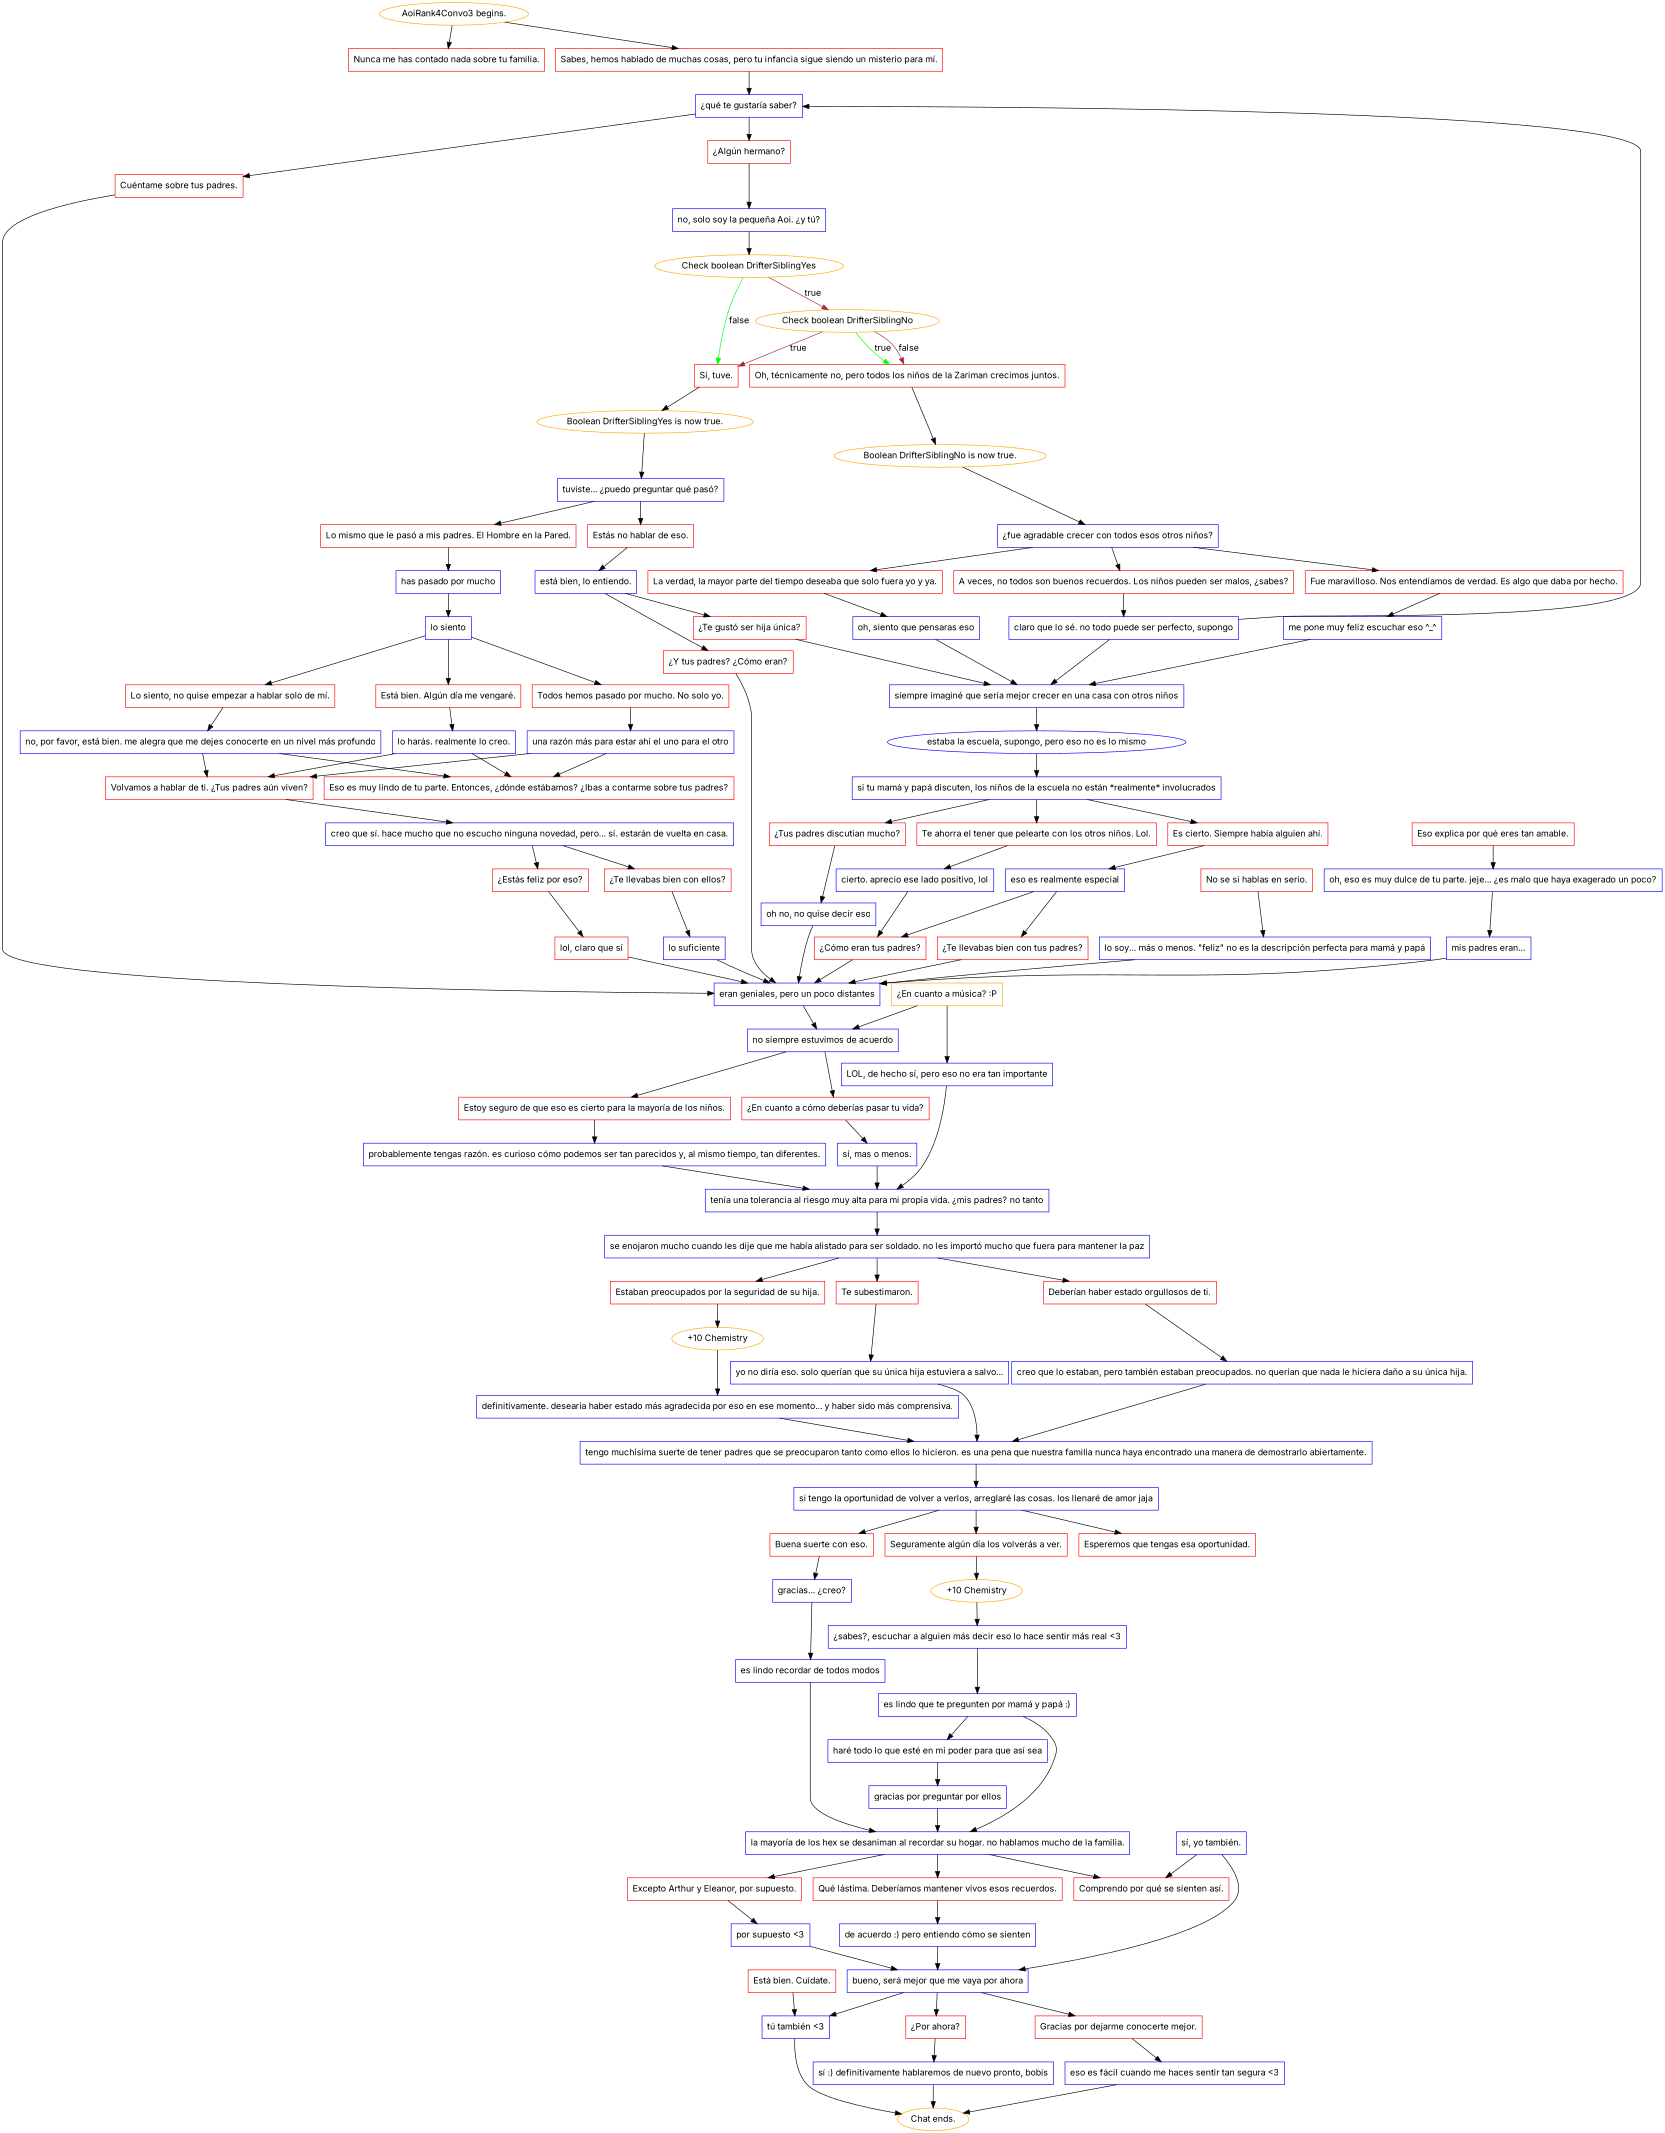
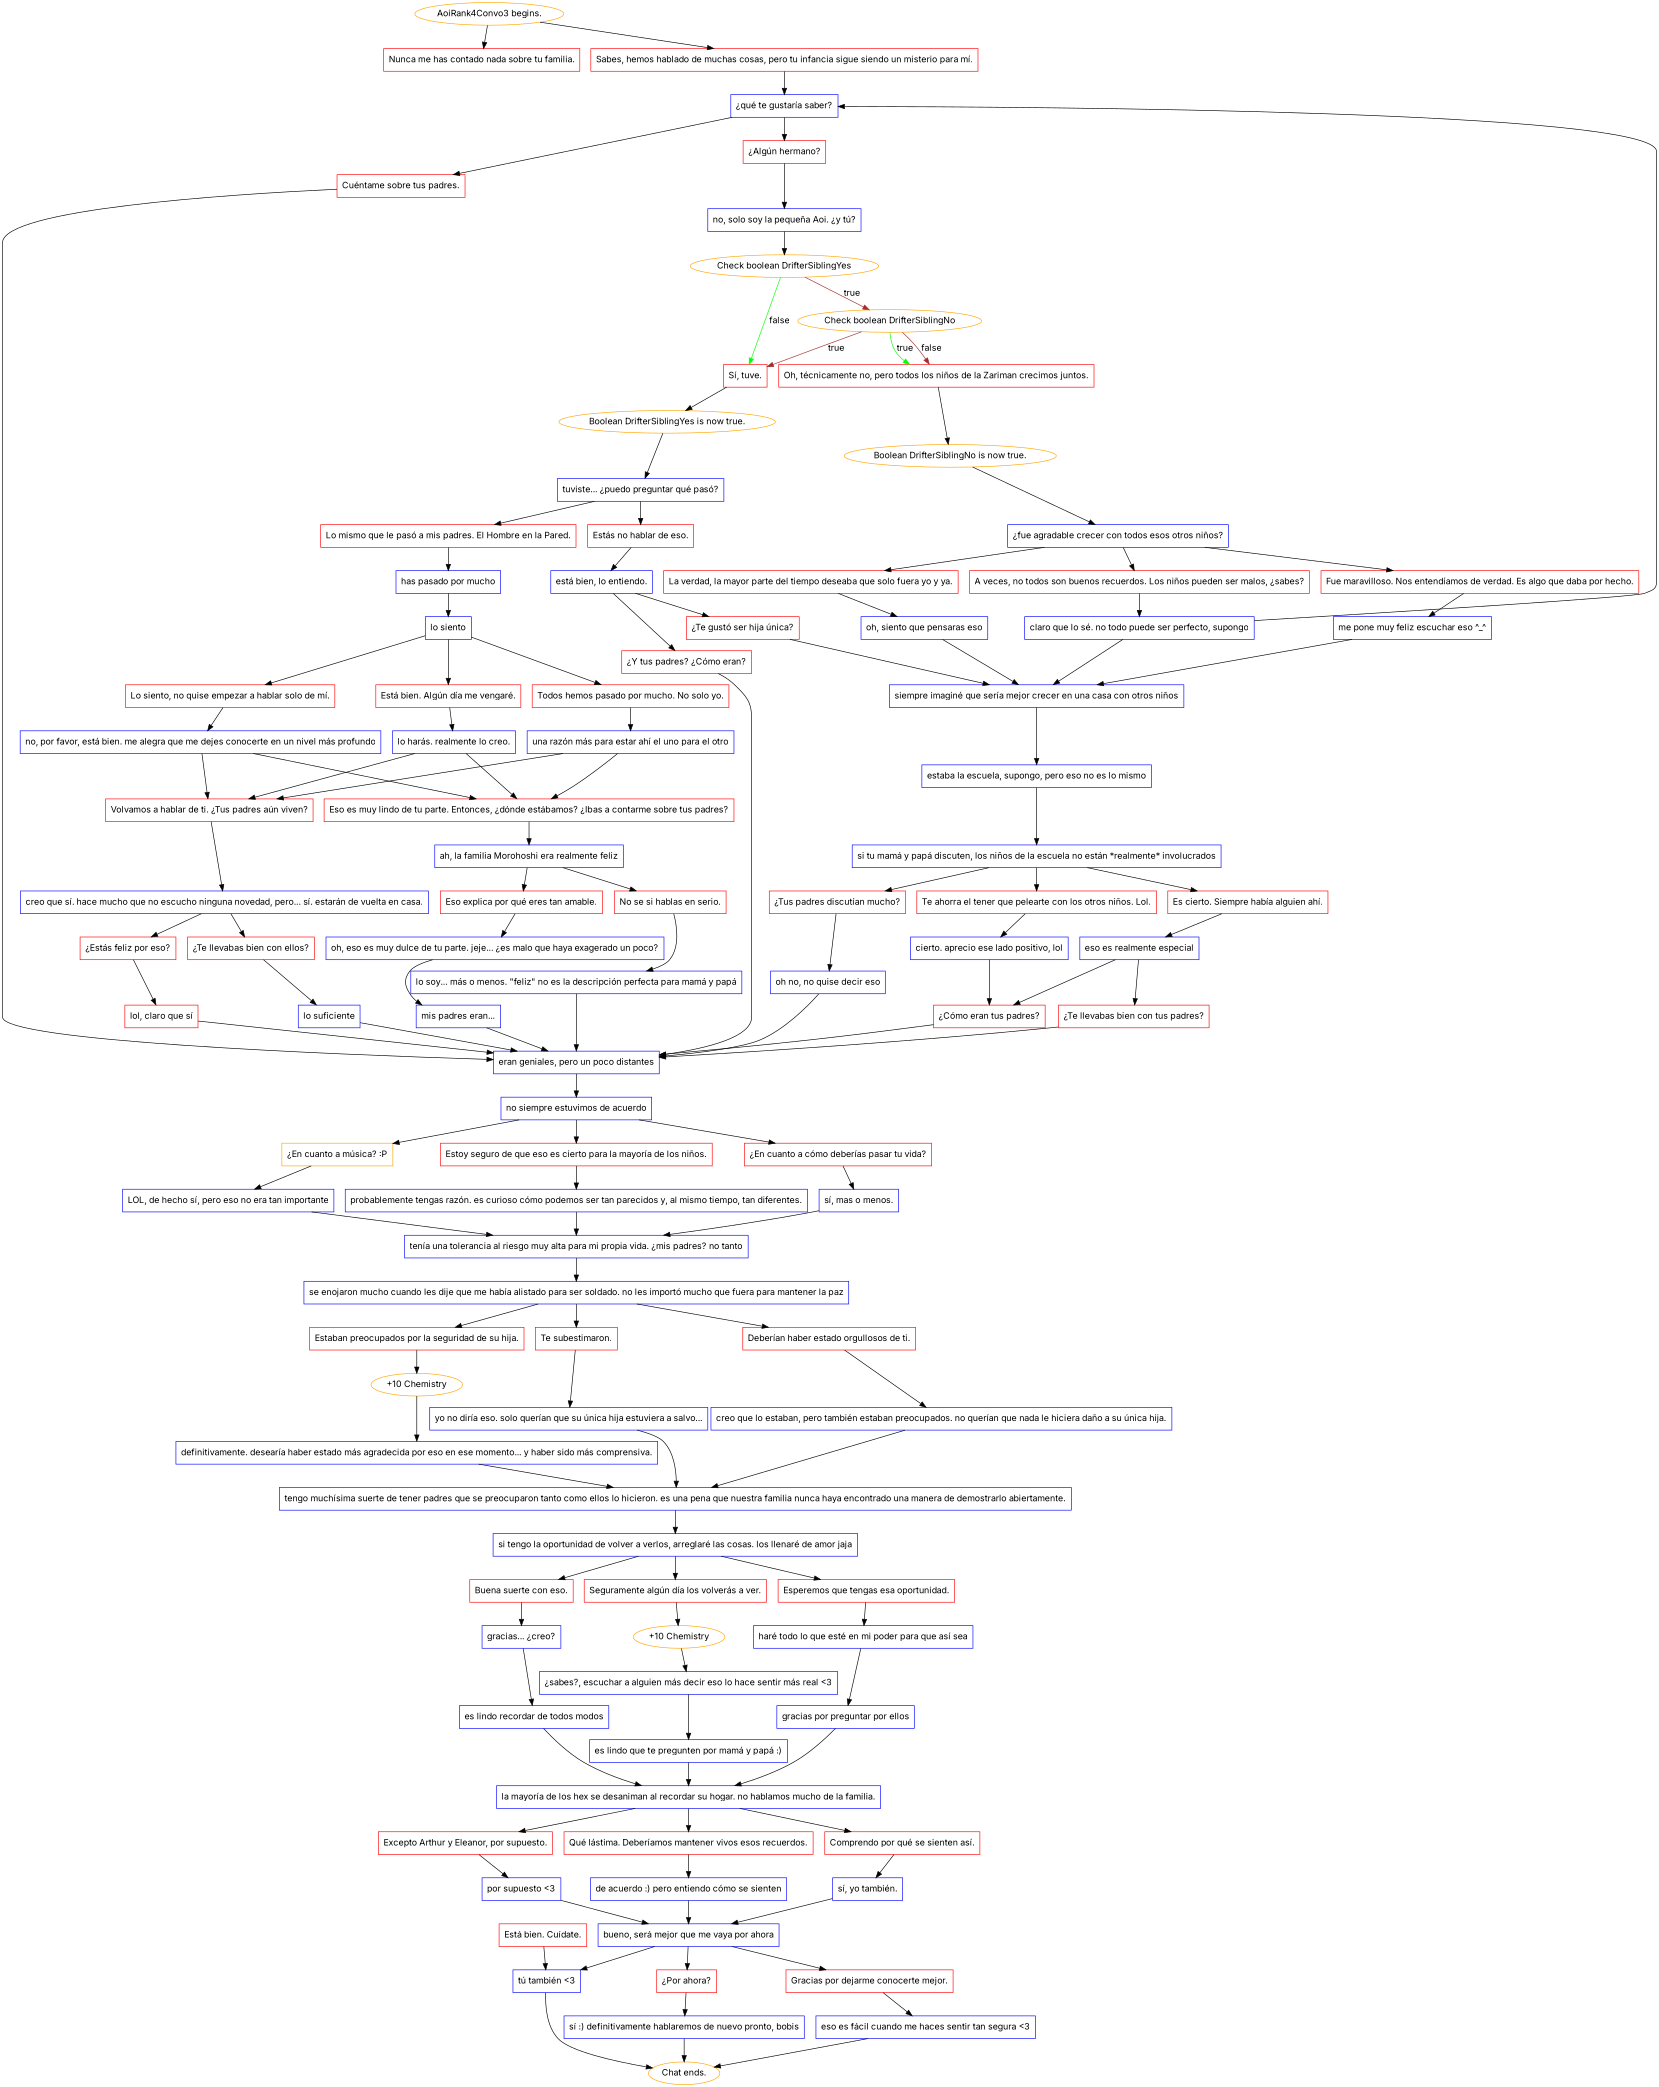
node "estaba la escuela, supongo, pero eso no es lo mismo": shape ellipse -> box
node "ah, la familia Morohoshi era realmente feliz": added
edge "¿En cuanto a música? :P" -> "no siempre estuvimos de acuerdo": reversed
edge "es lindo que te pregunten por mamá y papá :)" -> "haré todo lo que esté en mi poder para que así sea": now "Esperemos que tengas esa oportunidad." -> "haré todo lo que esté en mi poder para que así sea"
edge "sí, yo también." -> "Comprendo por qué se sienten así.": reversed
